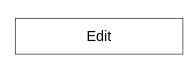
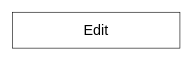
node "Edit": moved (99, 36) -> (96, 30)
